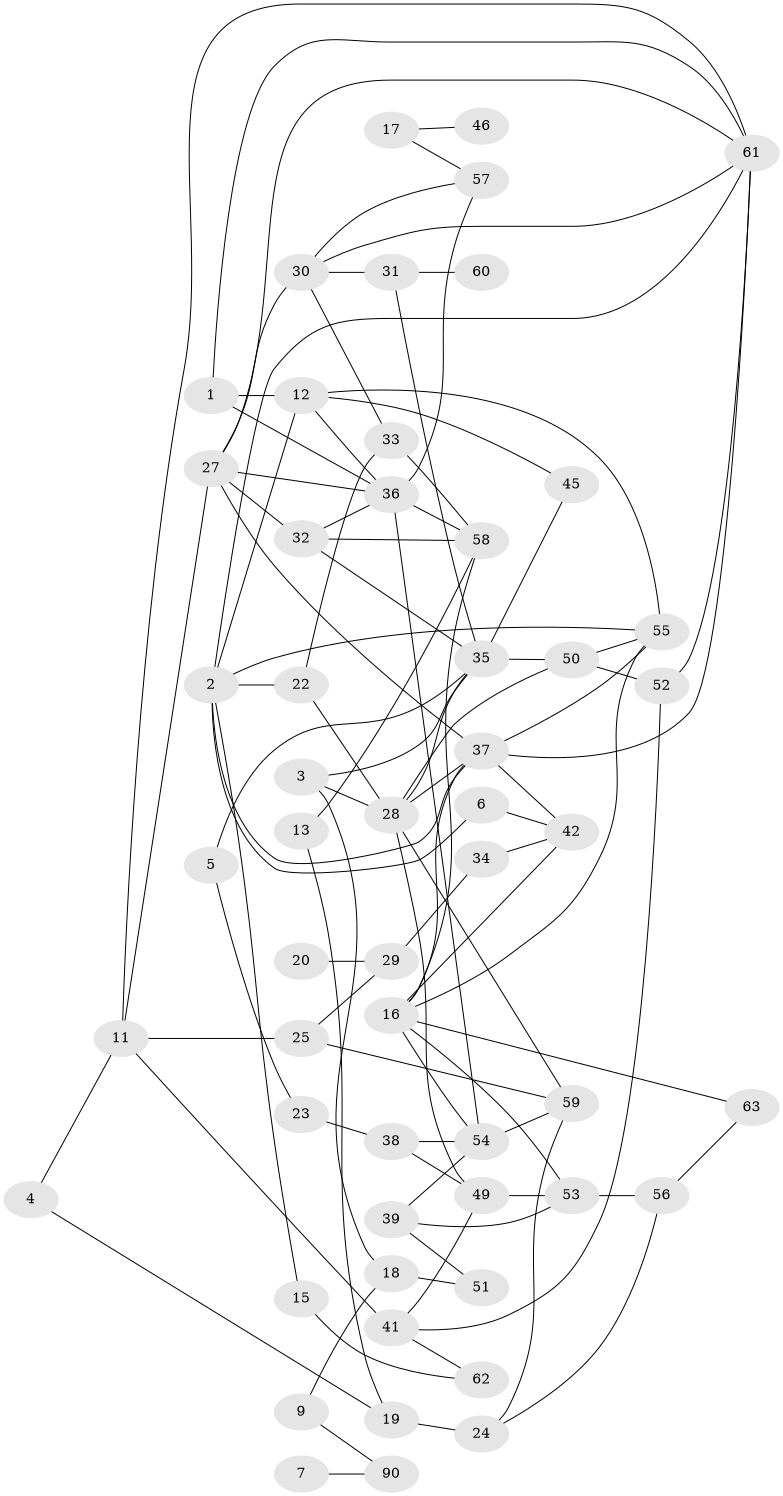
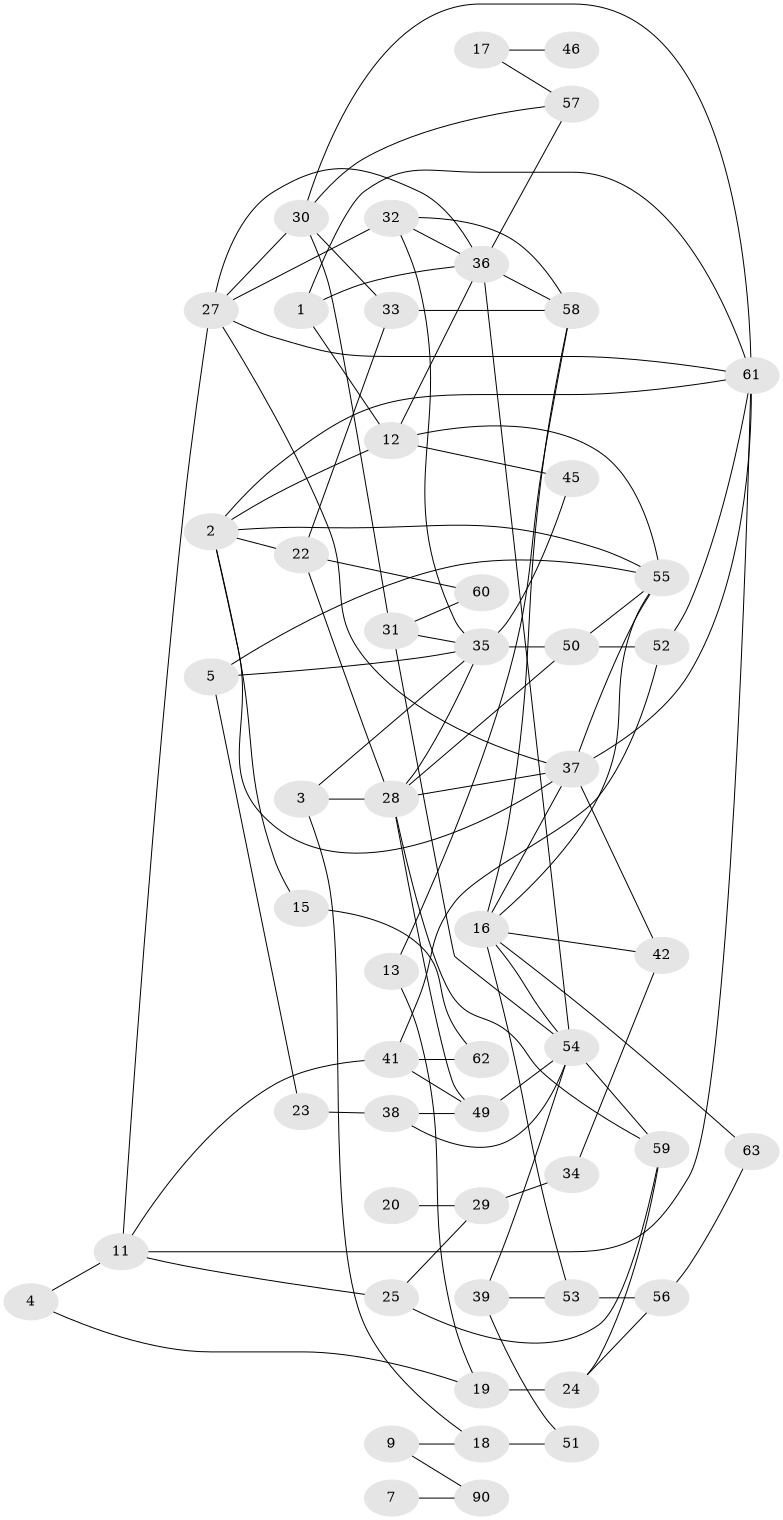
edge "55" -- "5": added
edge "22" -- "60": added
node "6": removed
edge "31" -- "54": added
edge "49" -- "53": now "49" -- "54"
